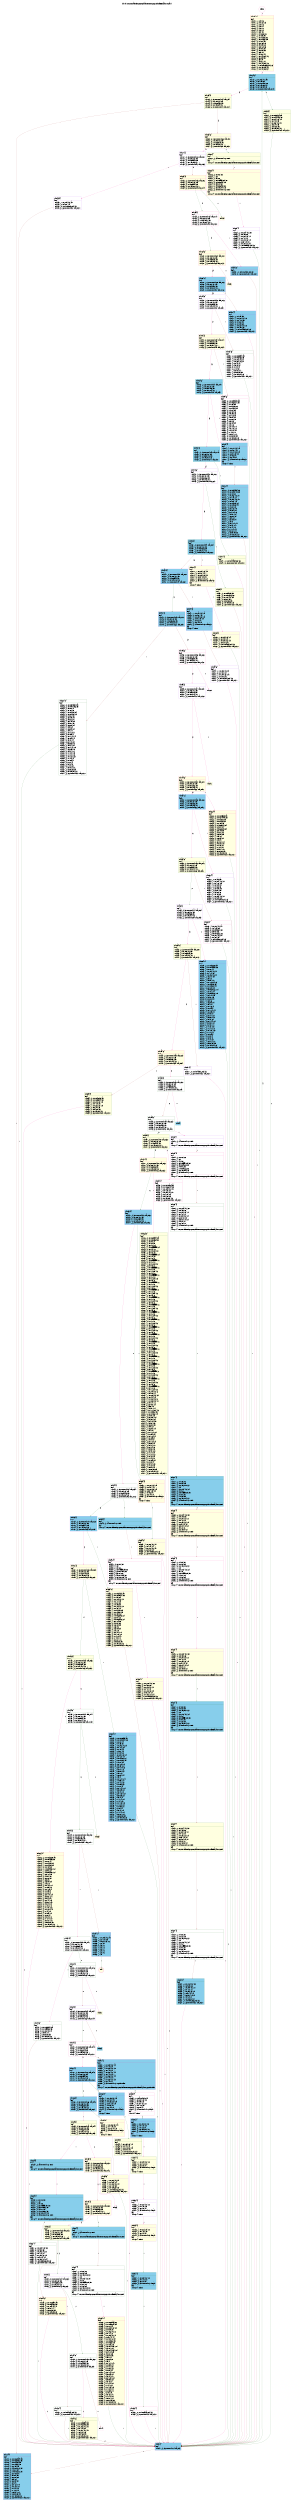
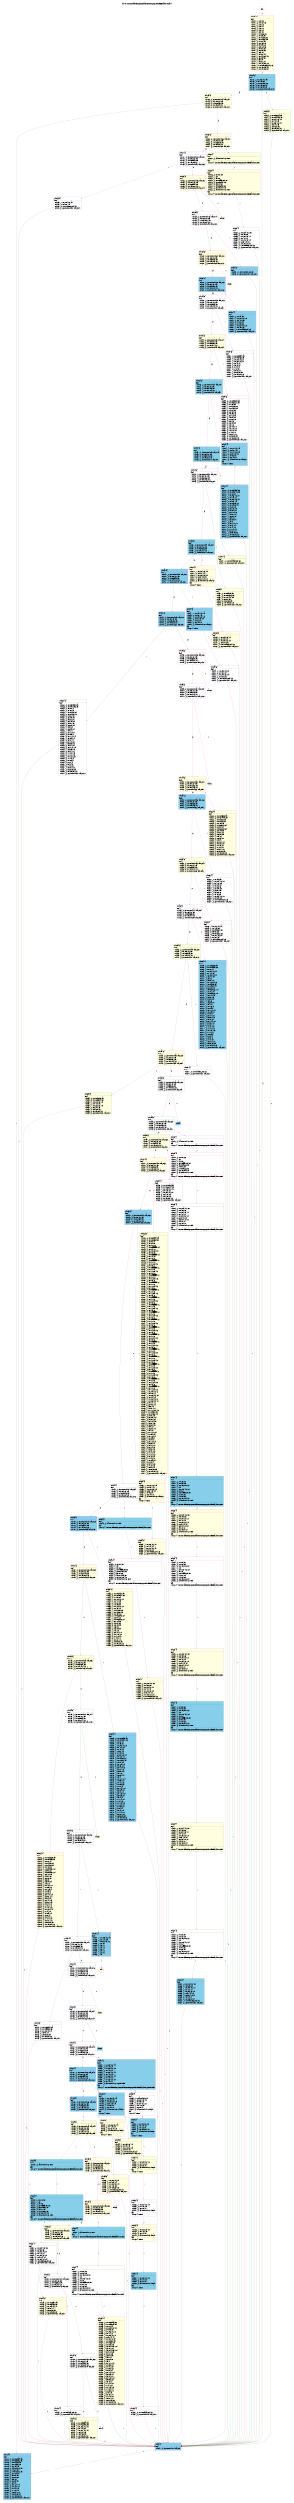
node "Desktop": label "Desktop" -> "Entry"
